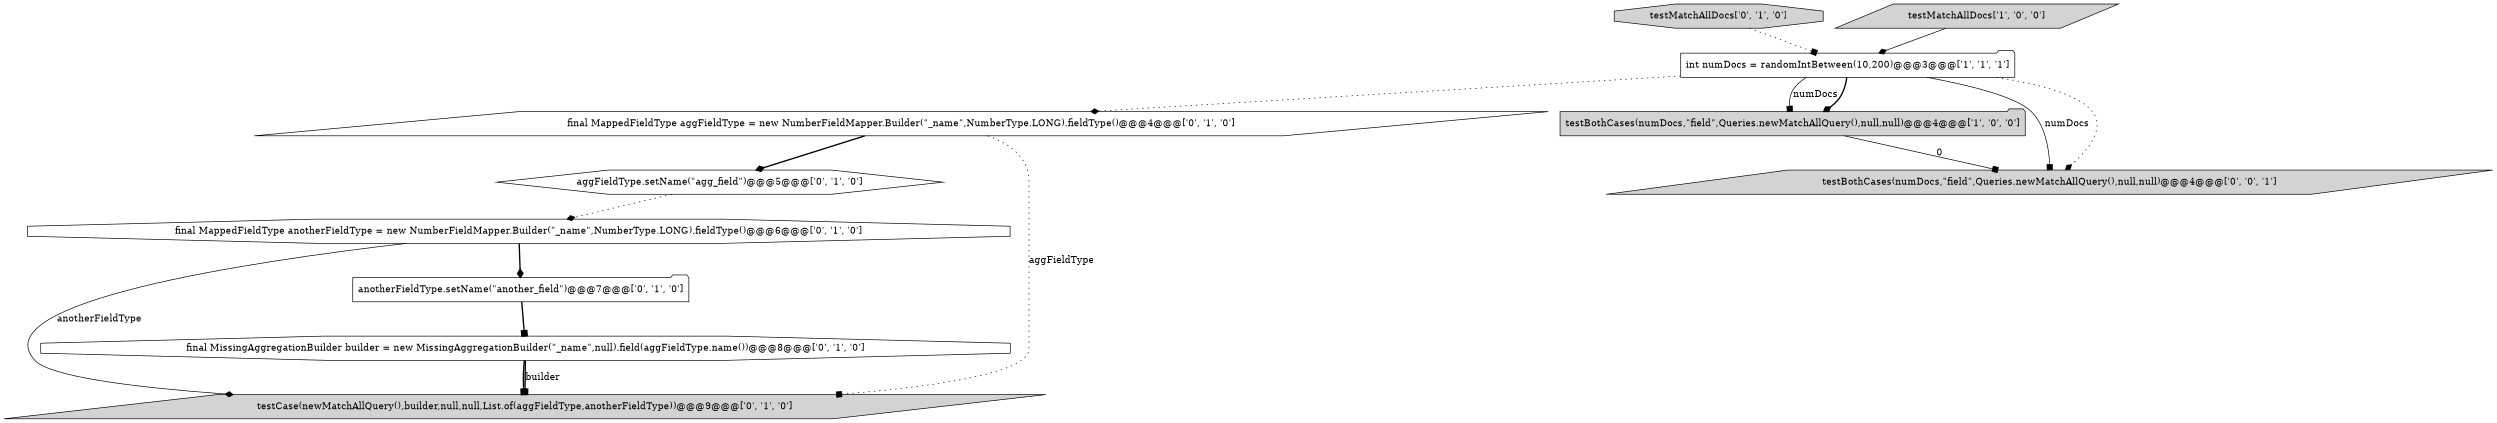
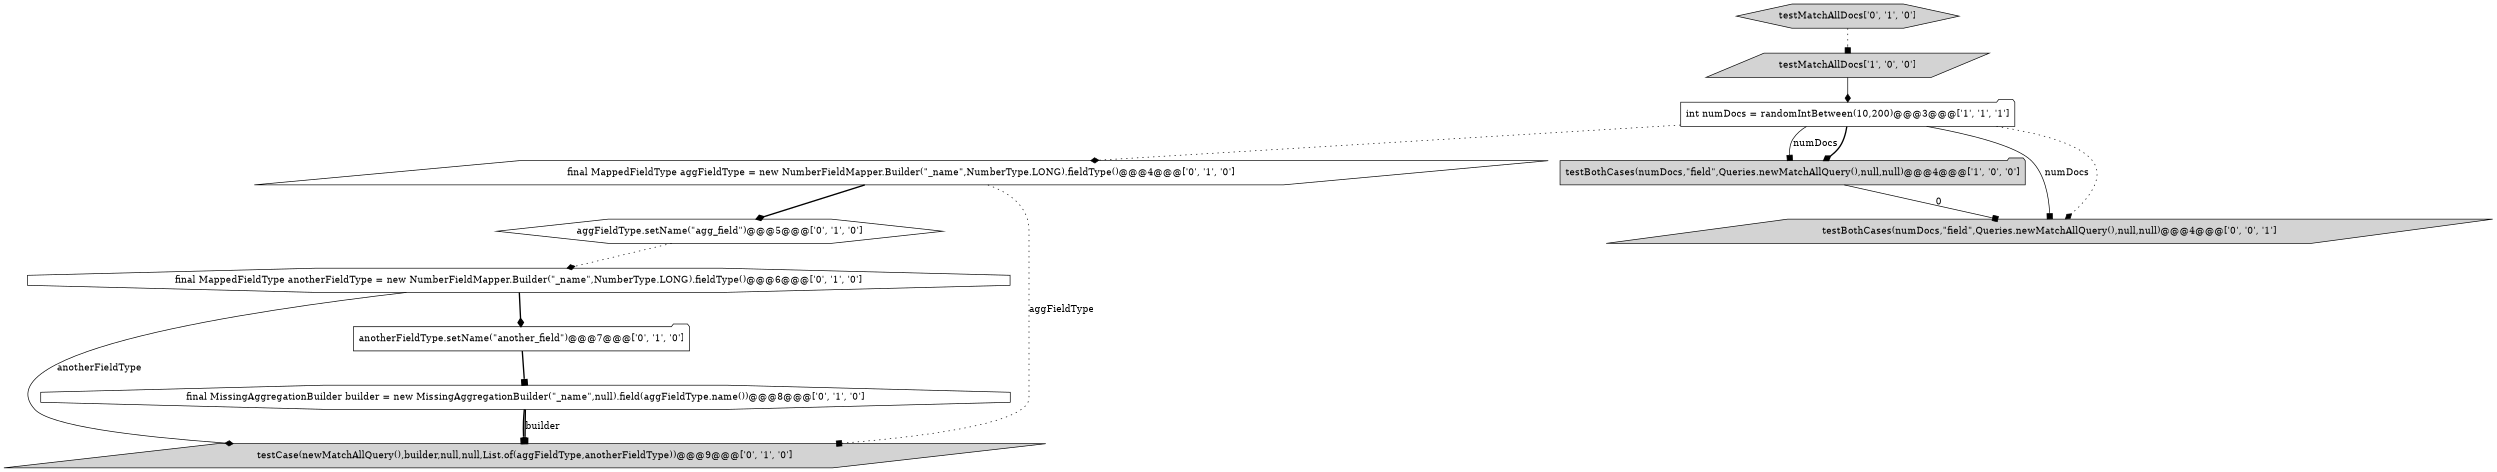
node "testMatchAllDocs['0', '1', '0']": shape octagon -> hexagon
edge "testMatchAllDocs['0', '1', '0']" -> "int numDocs = randomIntBetween(10,200)@@@3@@@['1', '1', '1']": now "testMatchAllDocs['0', '1', '0']" -> "testMatchAllDocs['1', '0', '0']"
